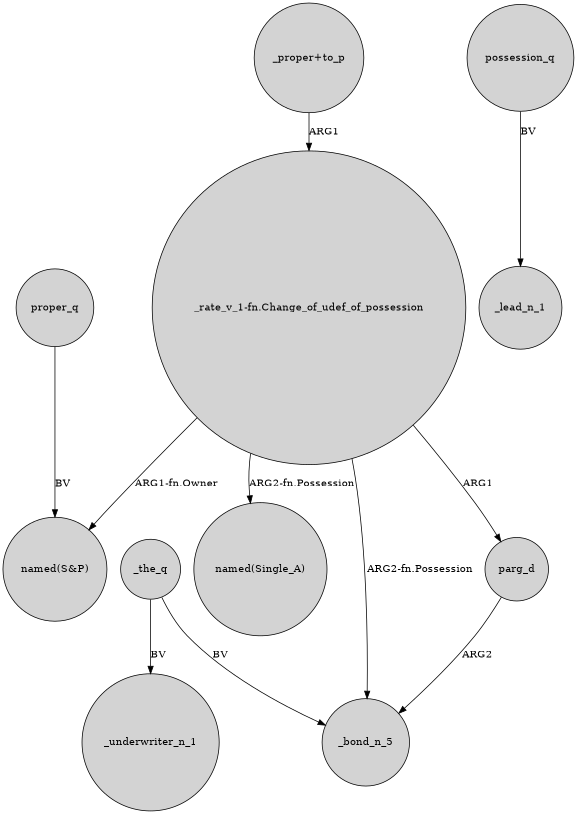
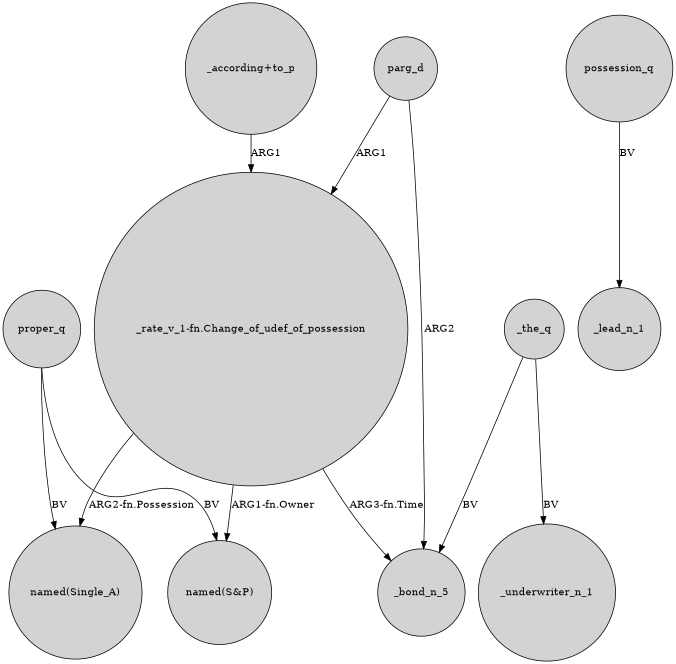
node "_proper+to_p": label "_proper+to_p" -> "_according+to_p"
edge "proper_q" -> "named(Single_A)": added, label "BV"
edge "_rate_v_1-fn.Change_of_udef_of_possession" -> "parg_d": reversed
edge "_rate_v_1-fn.Change_of_udef_of_possession" -> "_bond_n_5": label "ARG2-fn.Possession" -> "ARG3-fn.Time"
